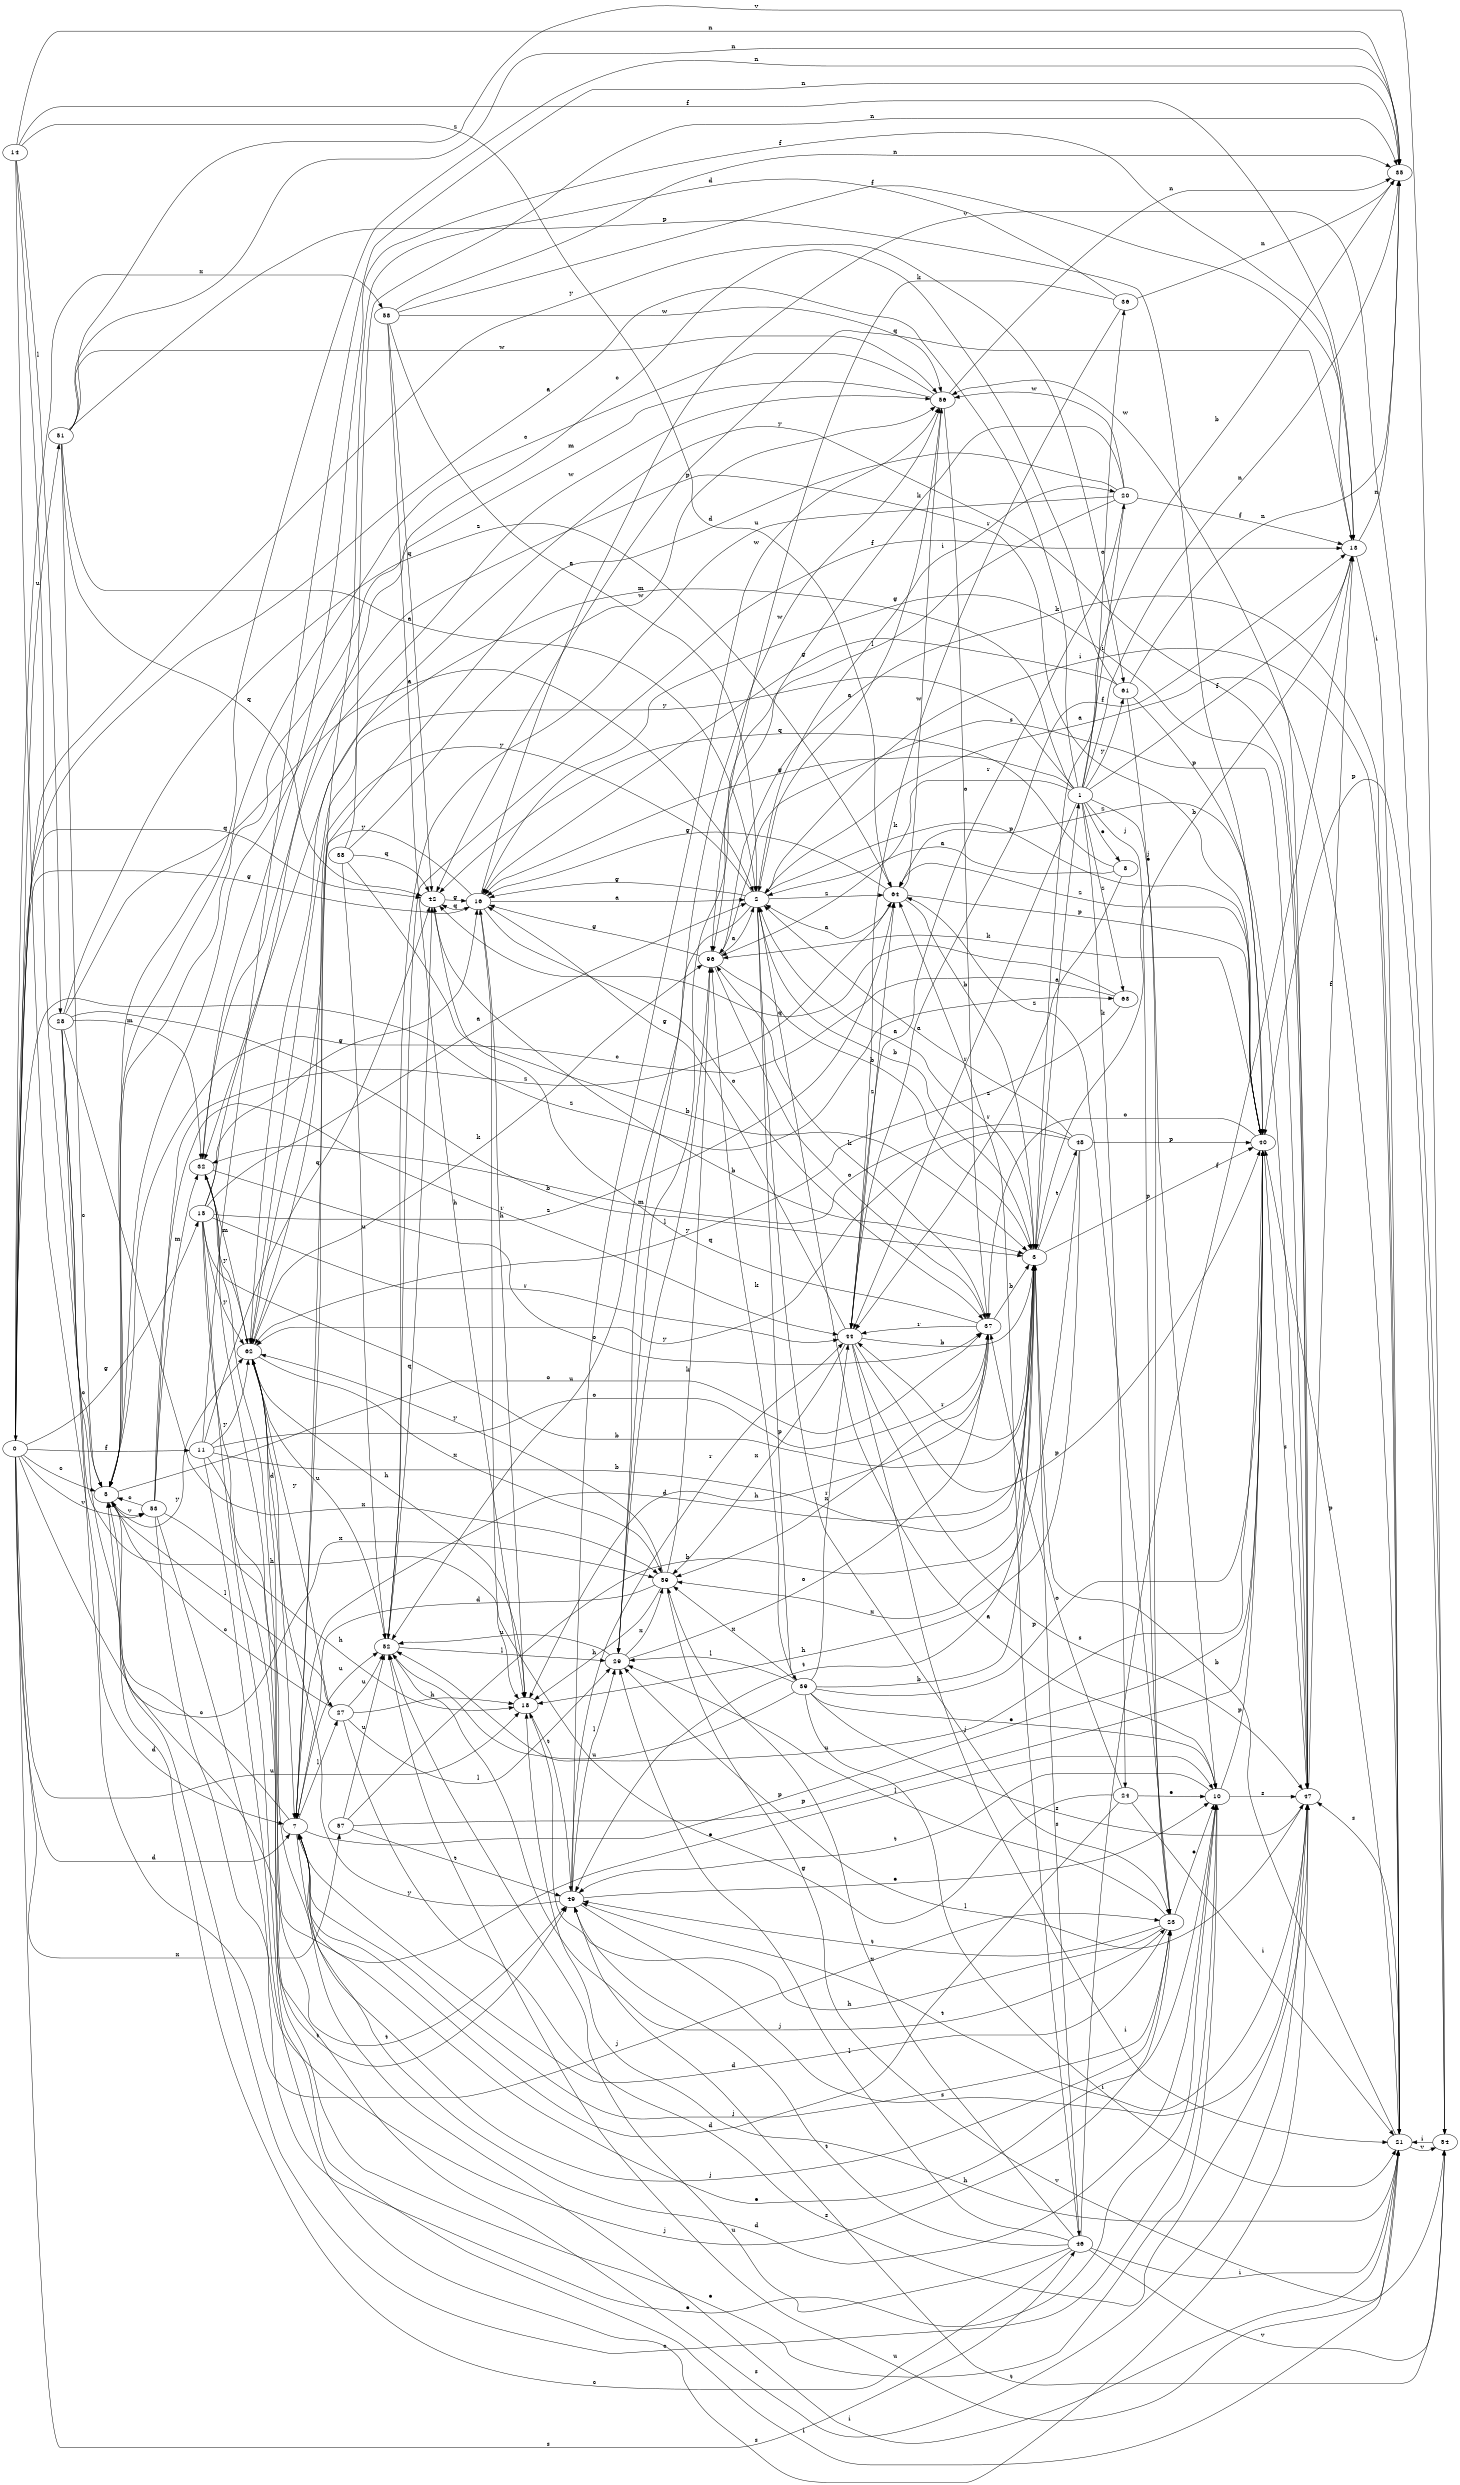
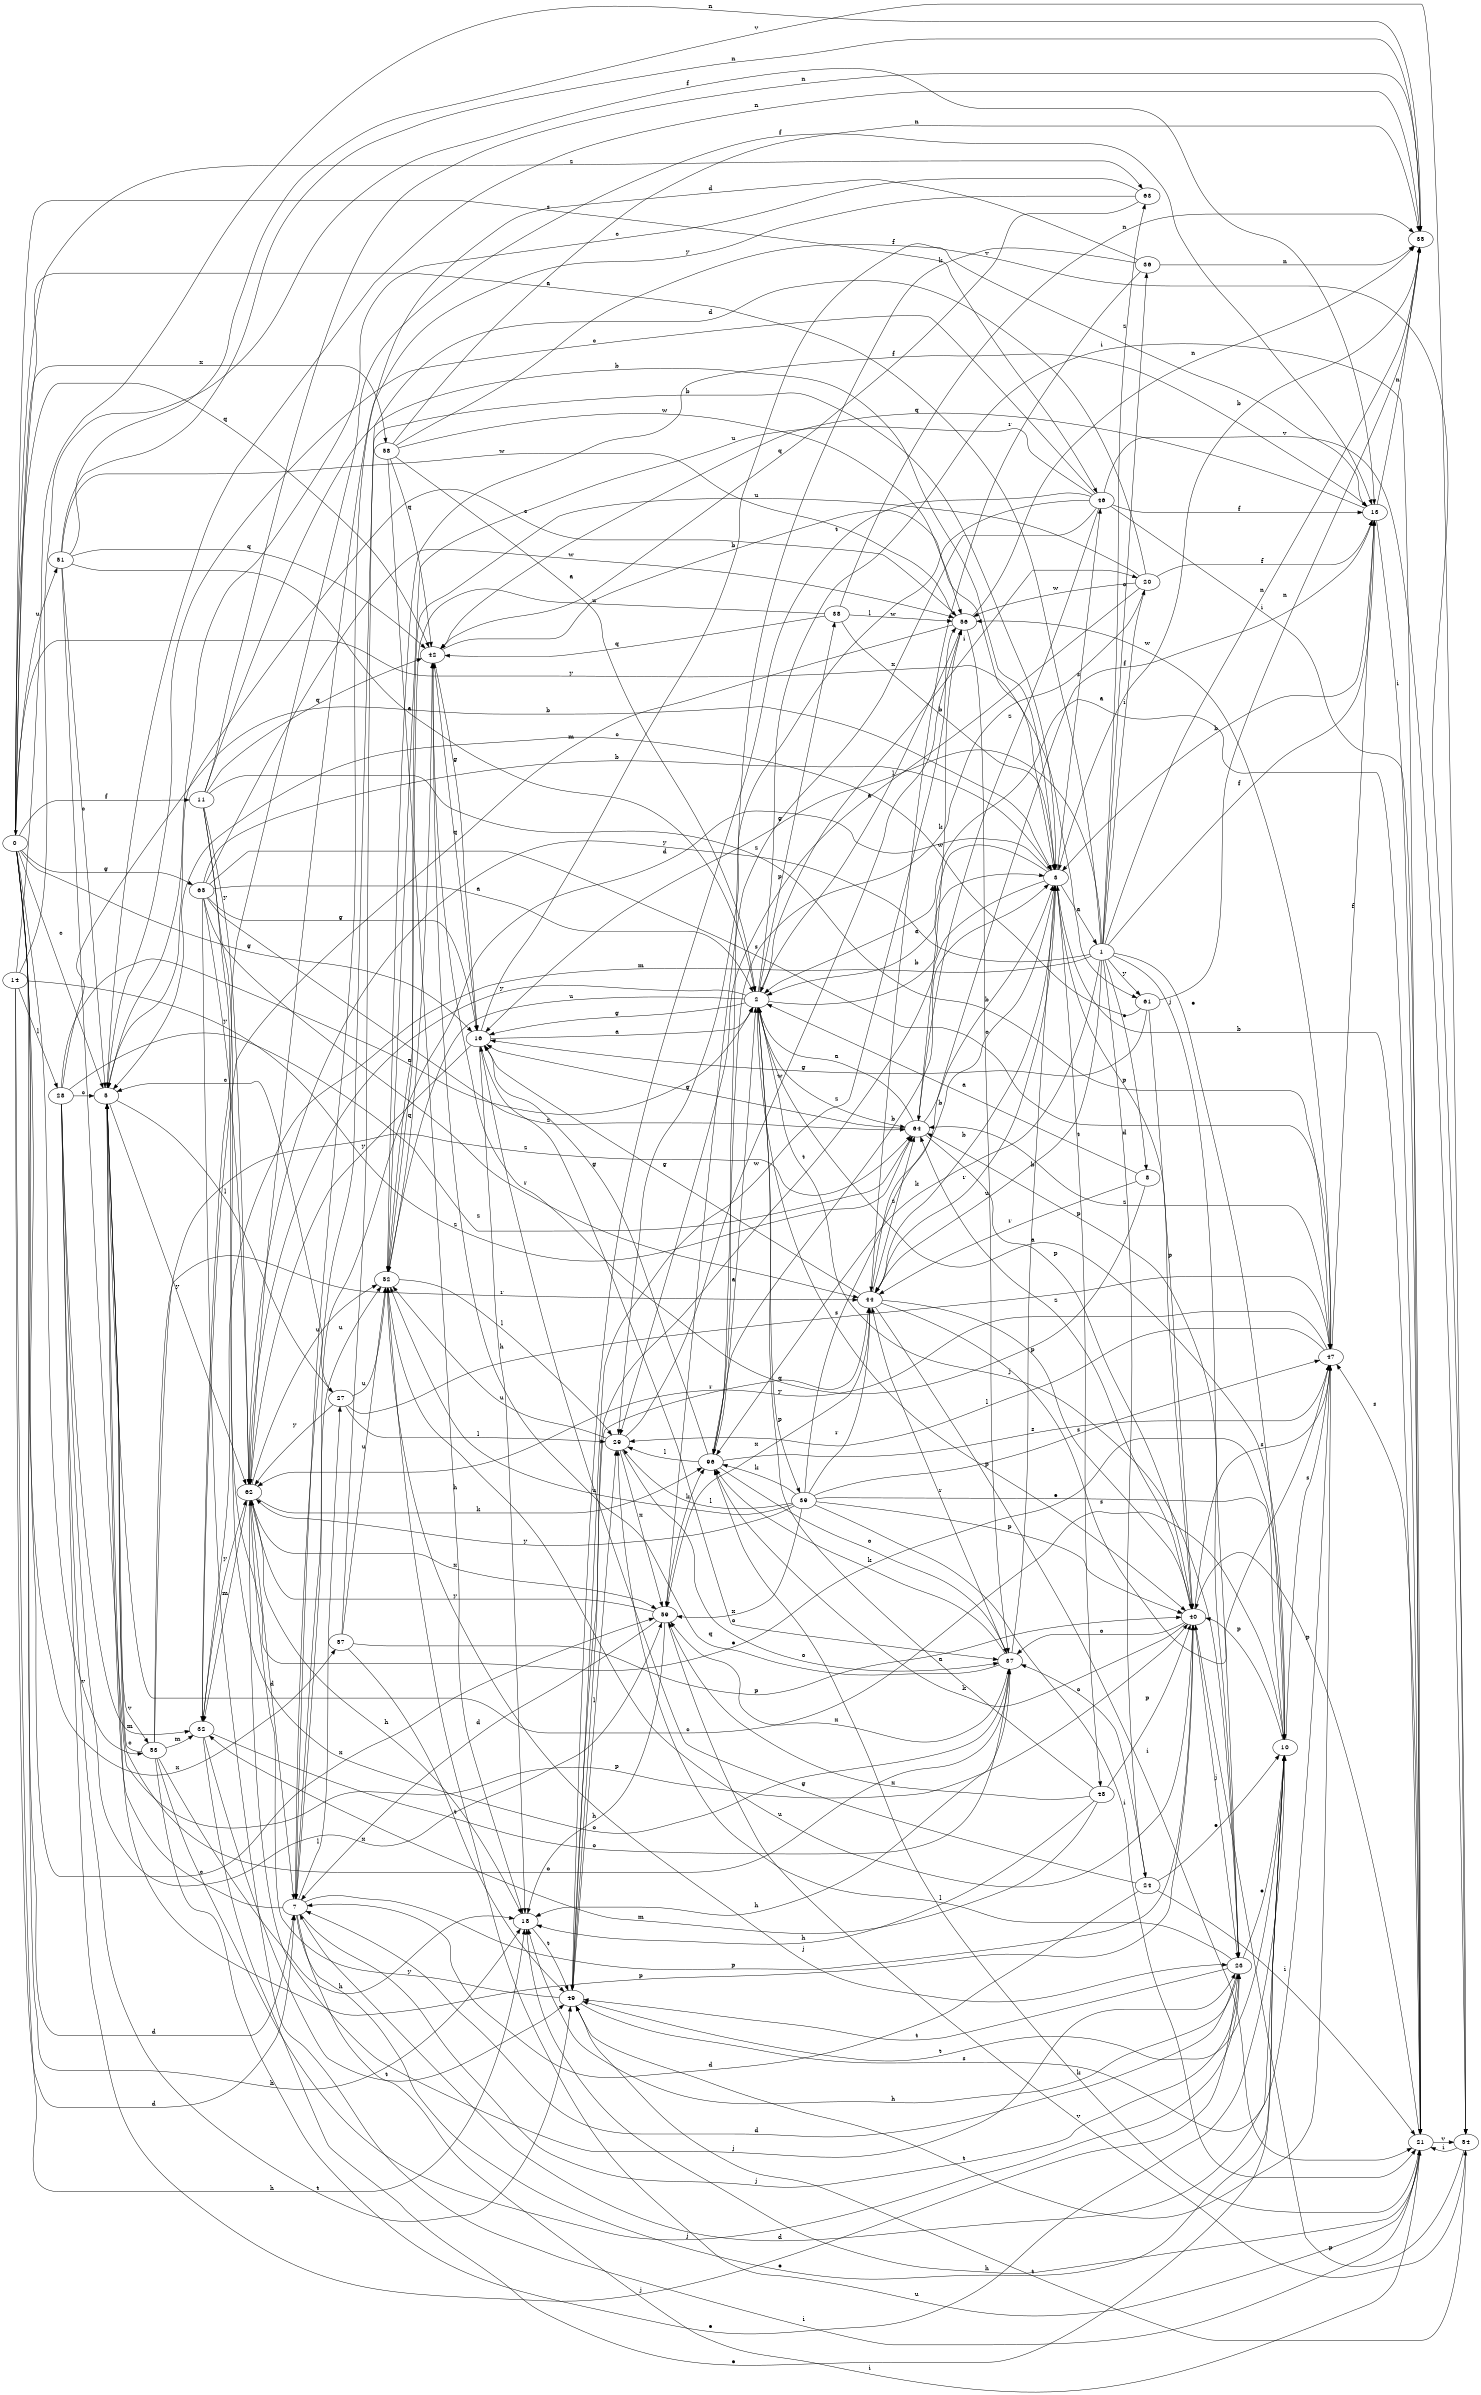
edge "47" -> "16": removed, label "g"
edge "2" -> "38": added, label "p"
edge "20" -> "44": removed, label "r"
edge "23" -> "64": label "z" -> "p"
edge "1" -> "24": label "k" -> "d"
edge "1" -> "44": label "r" -> "u"
node "15": label "15" -> "65"
edge "61" -> "23": now "40" -> "23"
edge "48" -> "62": now "39" -> "62"
edge "27" -> "18": removed, label "h"
edge "0" -> "18": label "u" -> "h"
edge "49" -> "10": removed, label "e"
edge "11" -> "47": label "s" -> "z"
